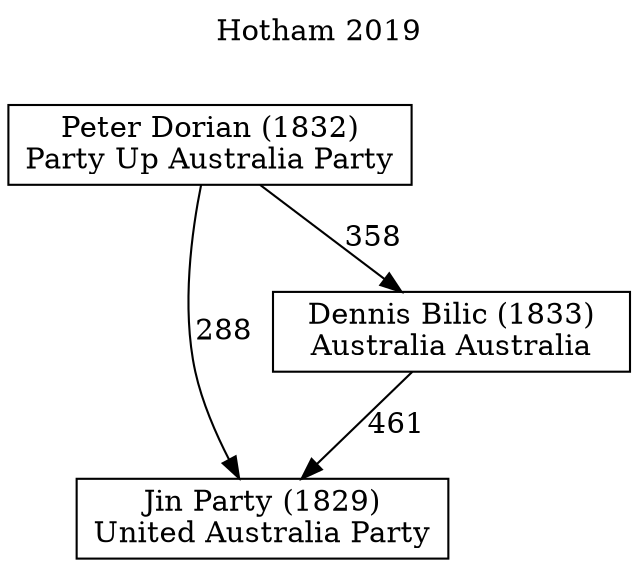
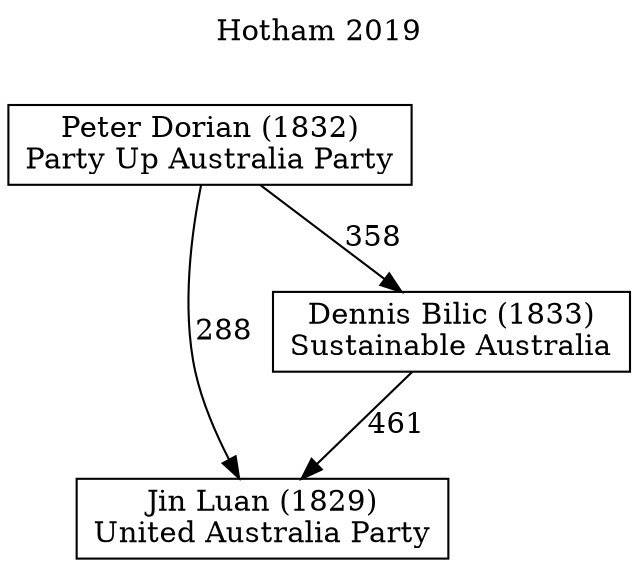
node "Dennis Bilic (1833) Australia Australia": label "Dennis Bilic (1833) Australia Australia" -> "Dennis Bilic (1833) Sustainable Australia"
node "Jin Party (1829) United Australia Party": label "Jin Party (1829) United Australia Party" -> "Jin Luan (1829) United Australia Party"
